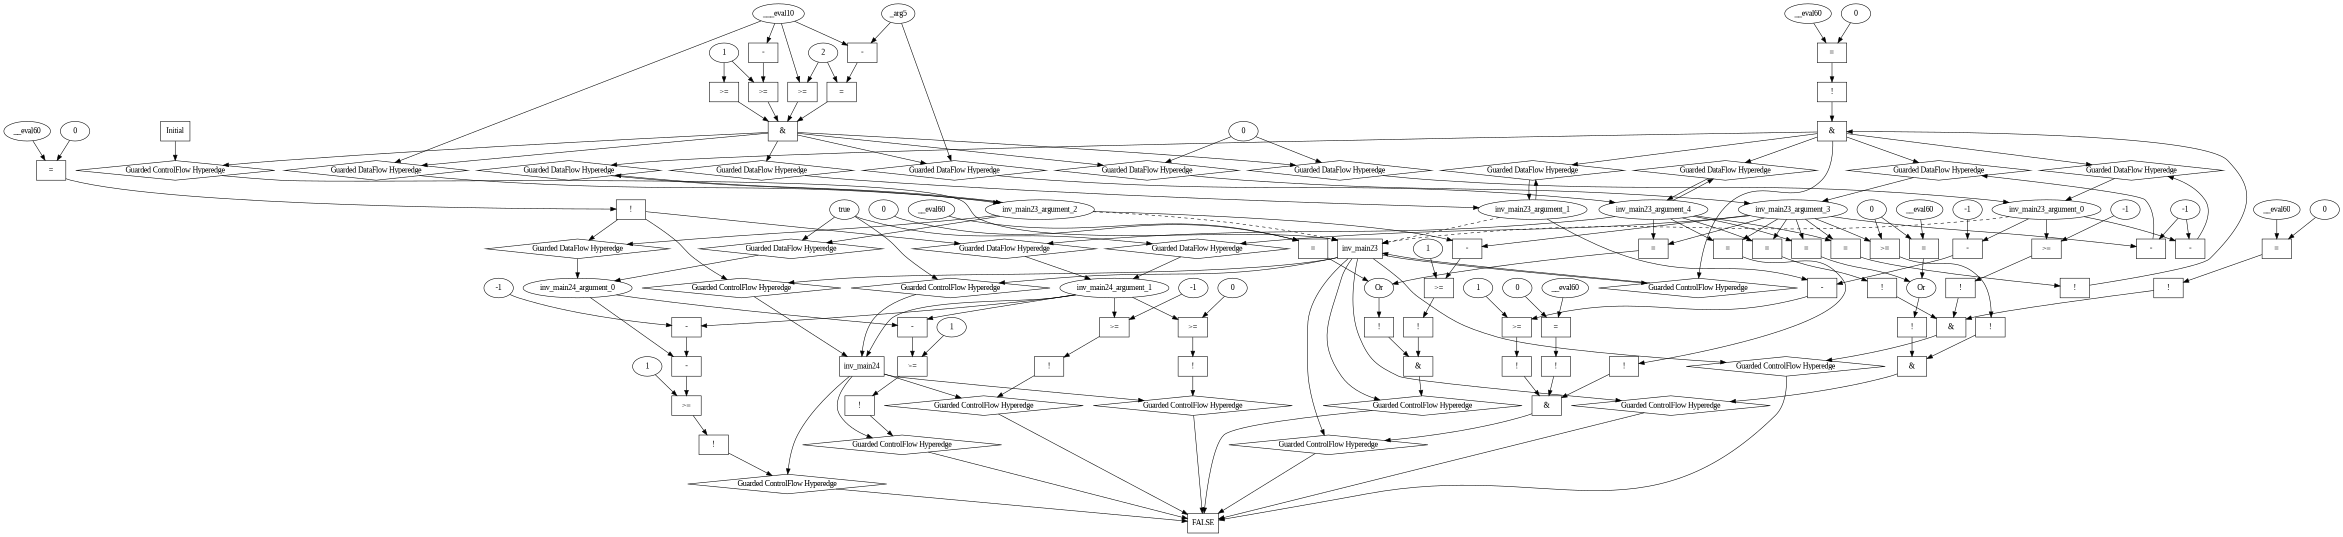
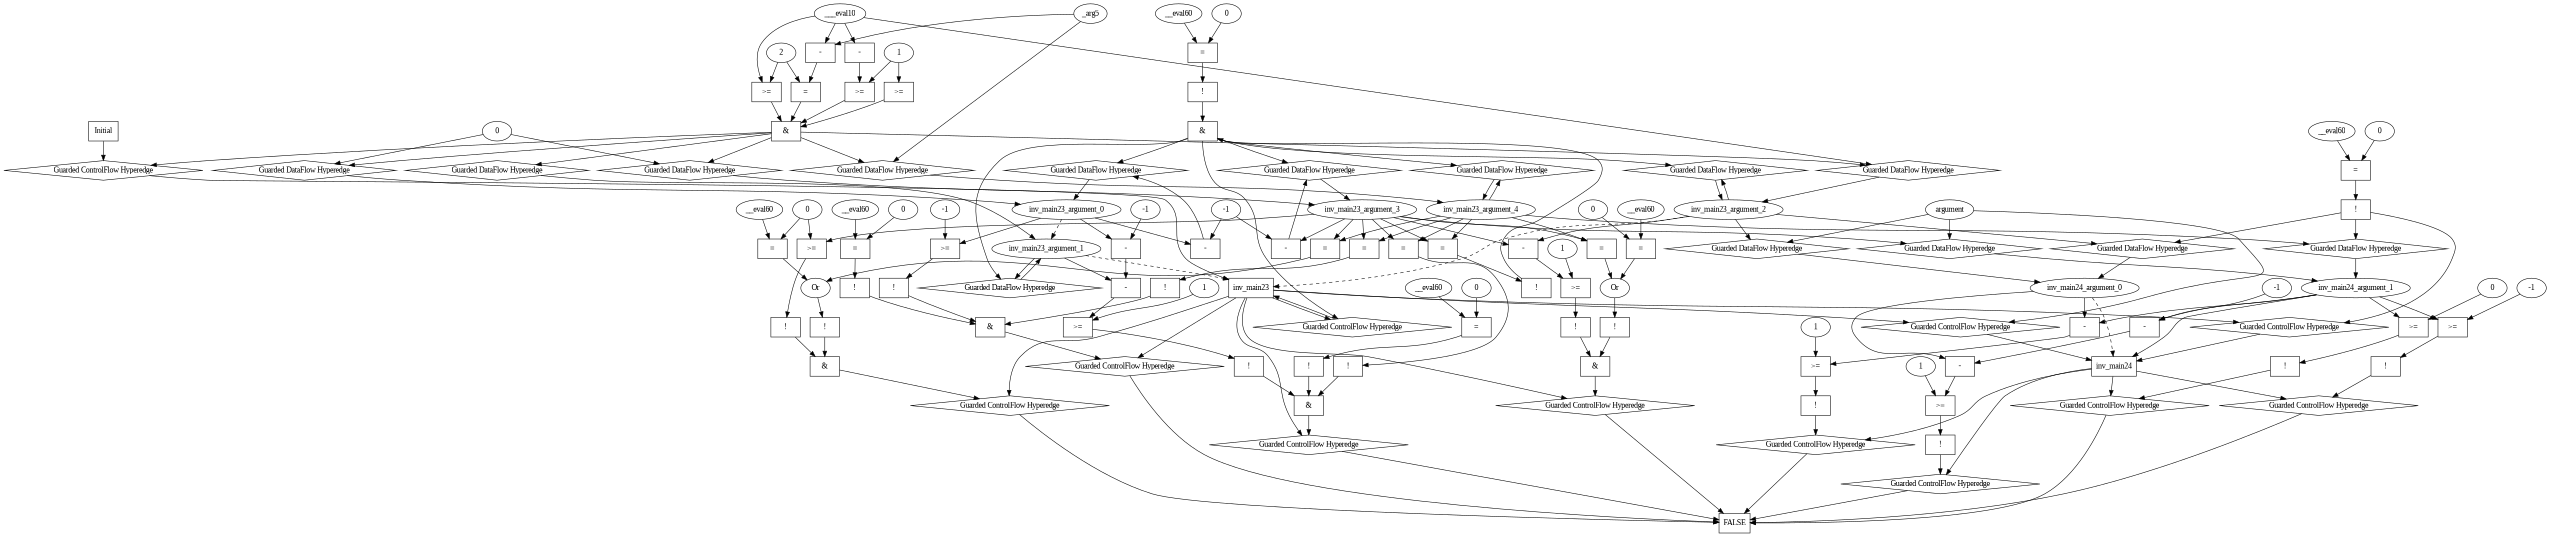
node "true": label "true" -> "argument"
edge "inv_main23_argument_0" -> "inv_main23": now "inv_main23_argument_0" -> "inv_main23_argument_1"
edge "inv_main24_argument_0" -> "inv_main24": added
